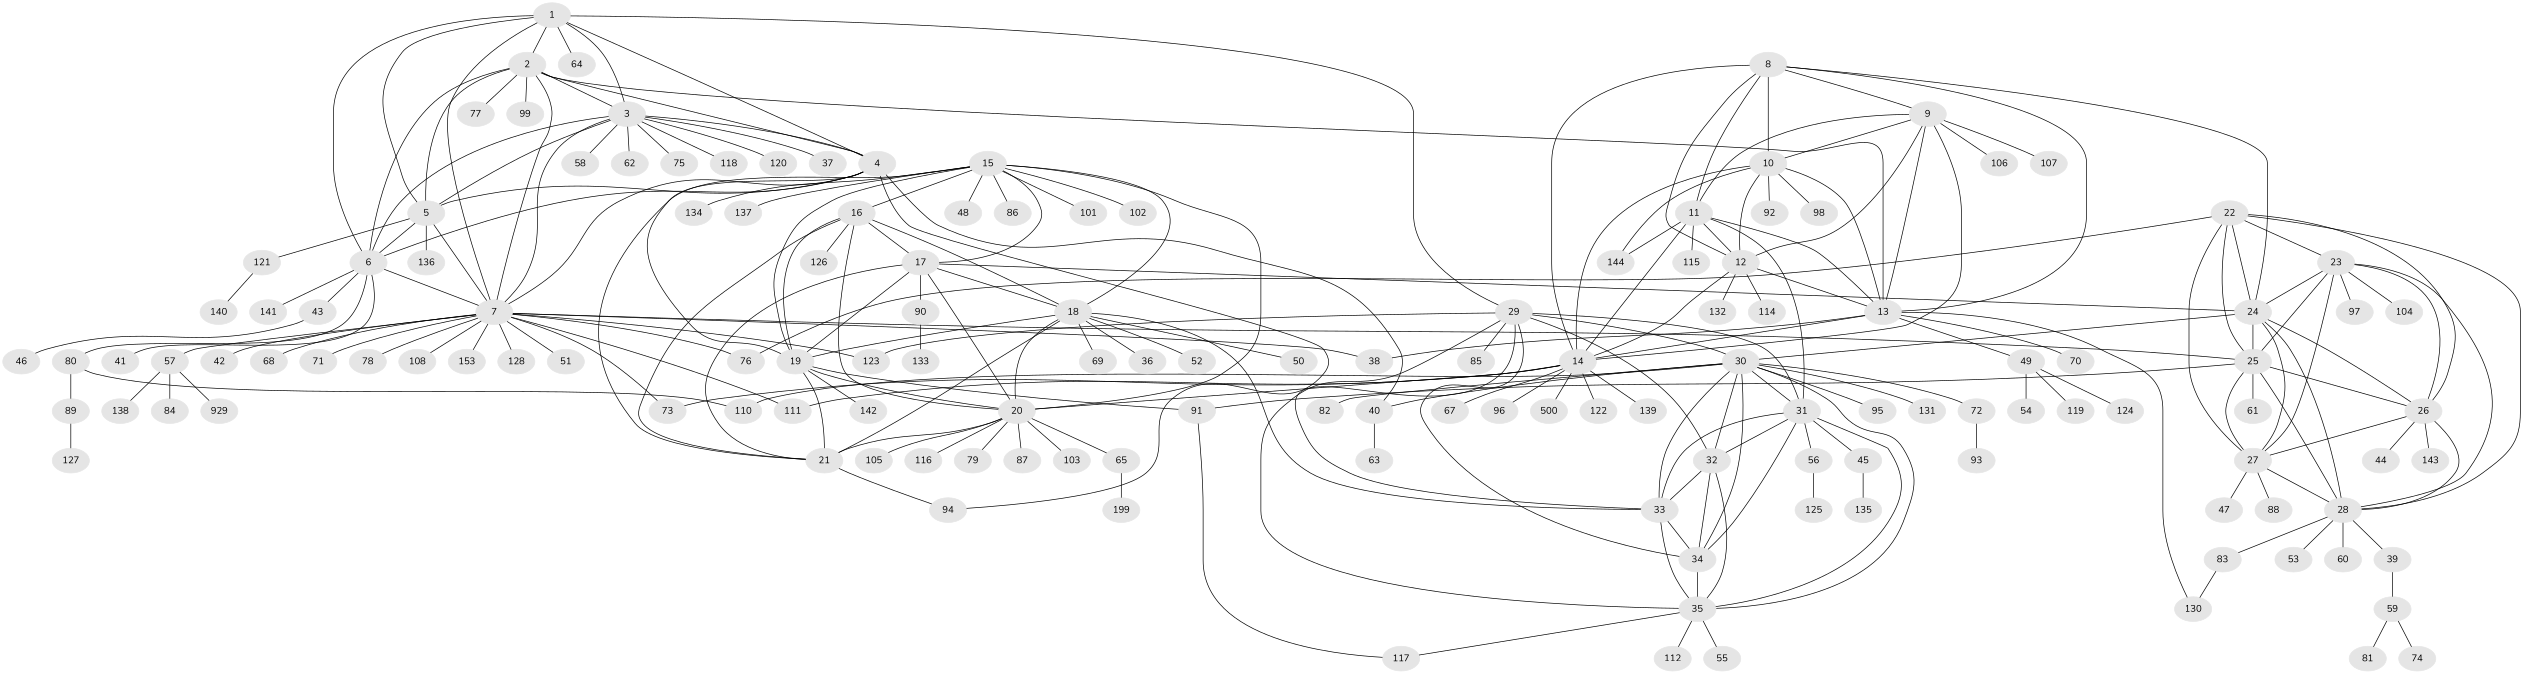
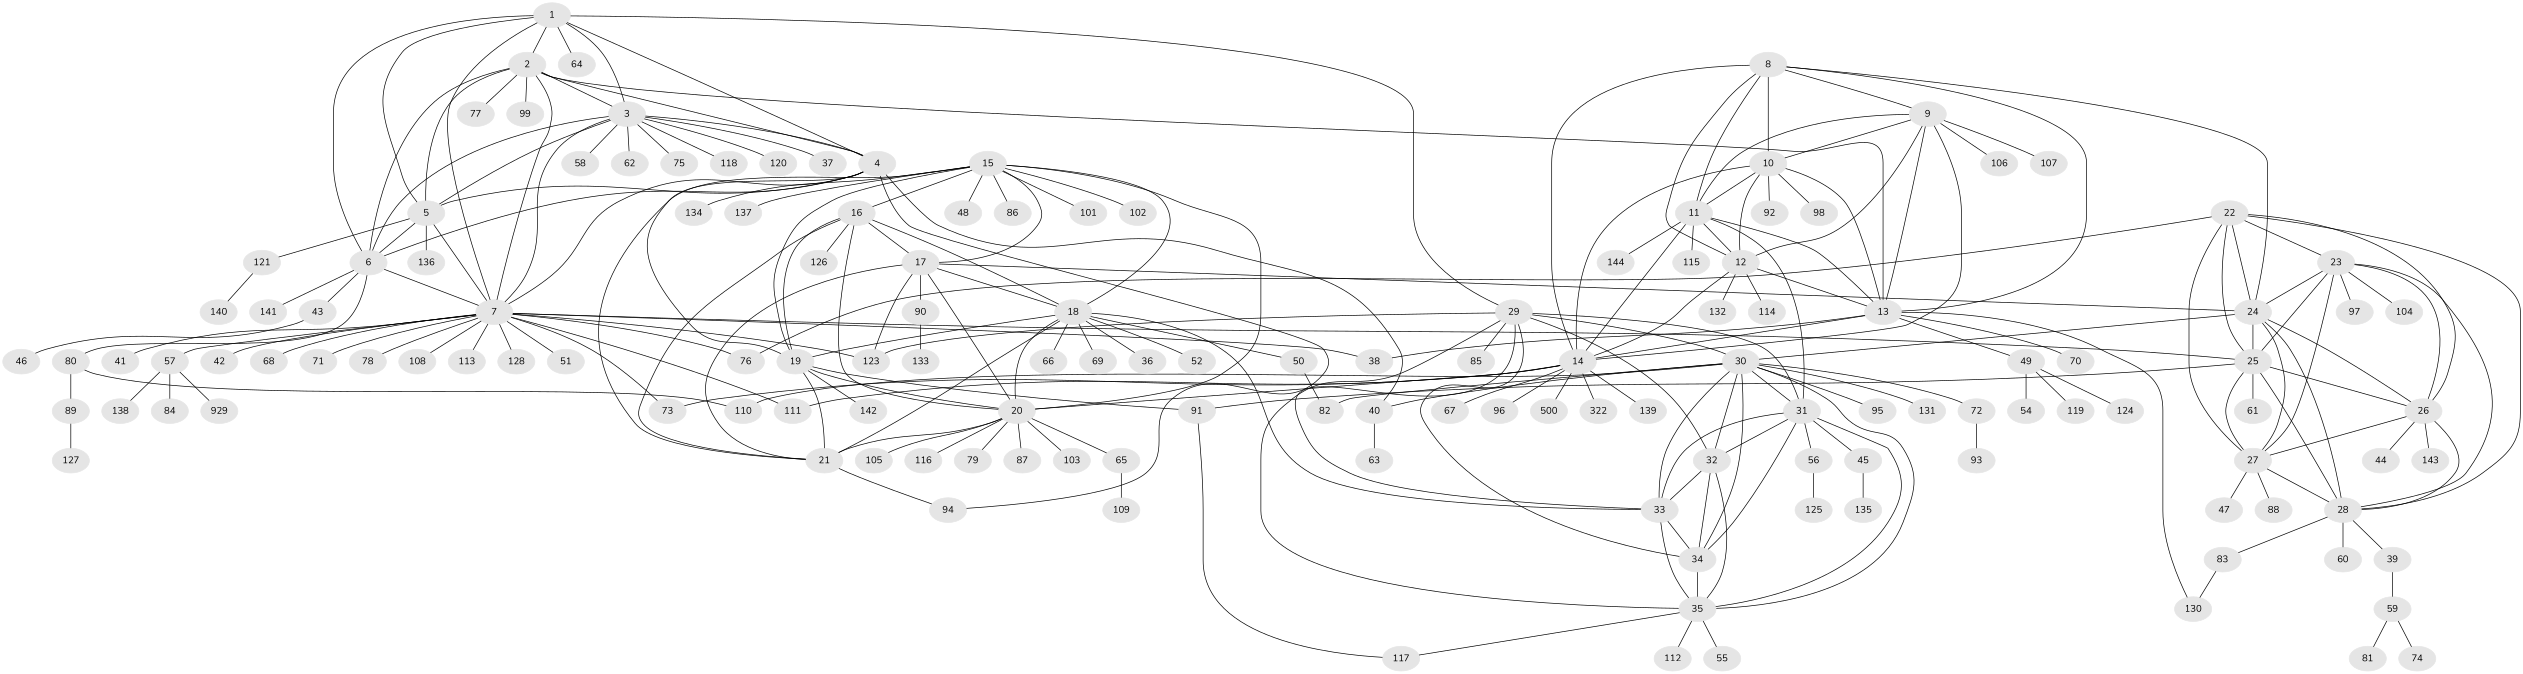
edge "10" -- "144": now "10" -- "11"
edge "17" -- "19": now "17" -- "123"
edge "6" -- "41": now "7" -- "41"
node "153": label "153" -> "113"
node "66": added
edge "50" -- "82": added
node "122": label "122" -> "322"
node "199": label "199" -> "109"
node "53": removed
